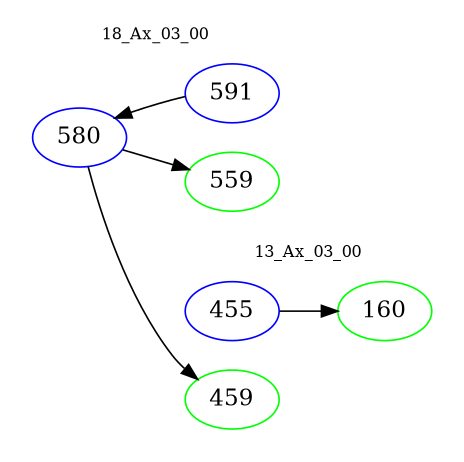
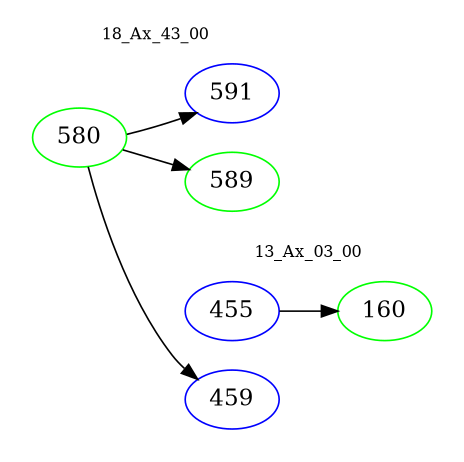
cluster "18_Ax_03_00": label "18_Ax_03_00" -> "18_Ax_43_00"
edge "591" -> "580": reversed
node "580": color blue -> green
node "559": label "559" -> "589"
node "459": color green -> blue
